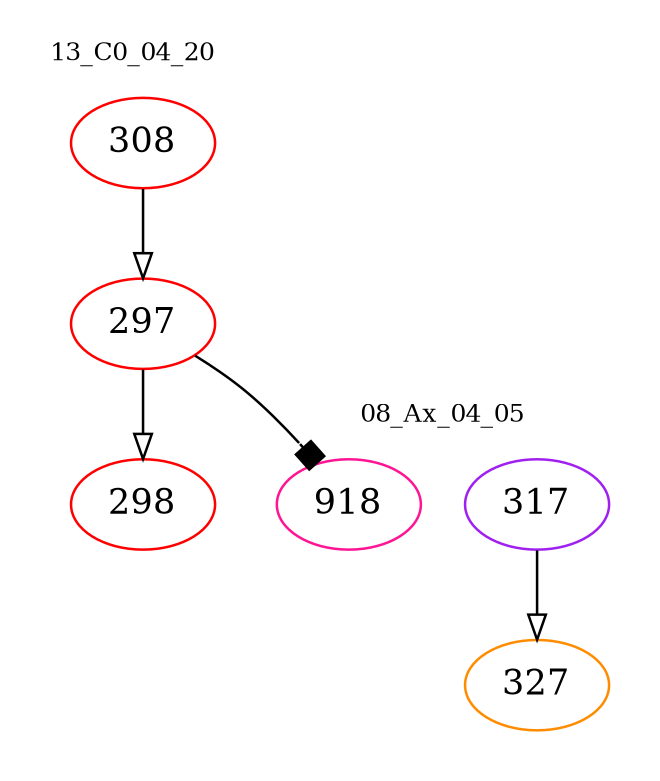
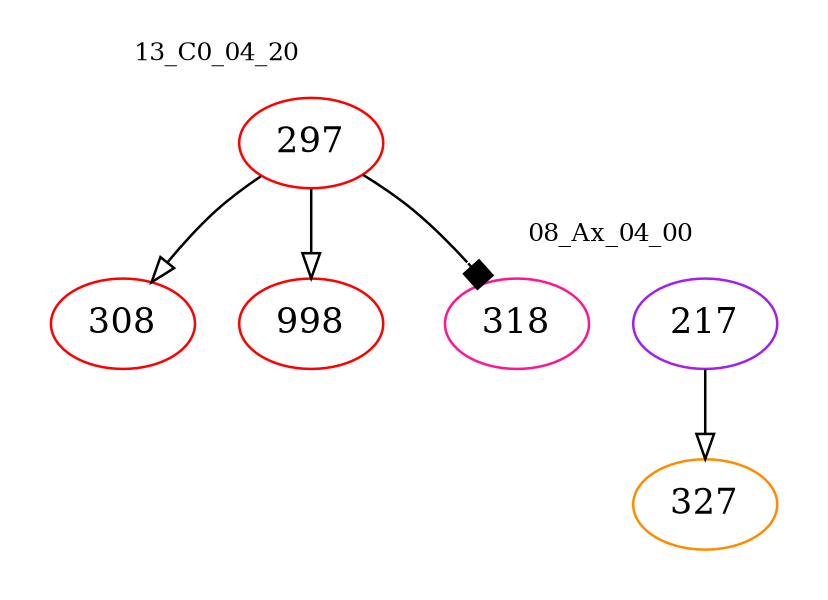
edge "308" -> "297": reversed
cluster "08_Ax_04_05": label "08_Ax_04_05" -> "08_Ax_04_00"
node "298": label "298" -> "998"
node "918": label "918" -> "318"
node "317": label "317" -> "217"
